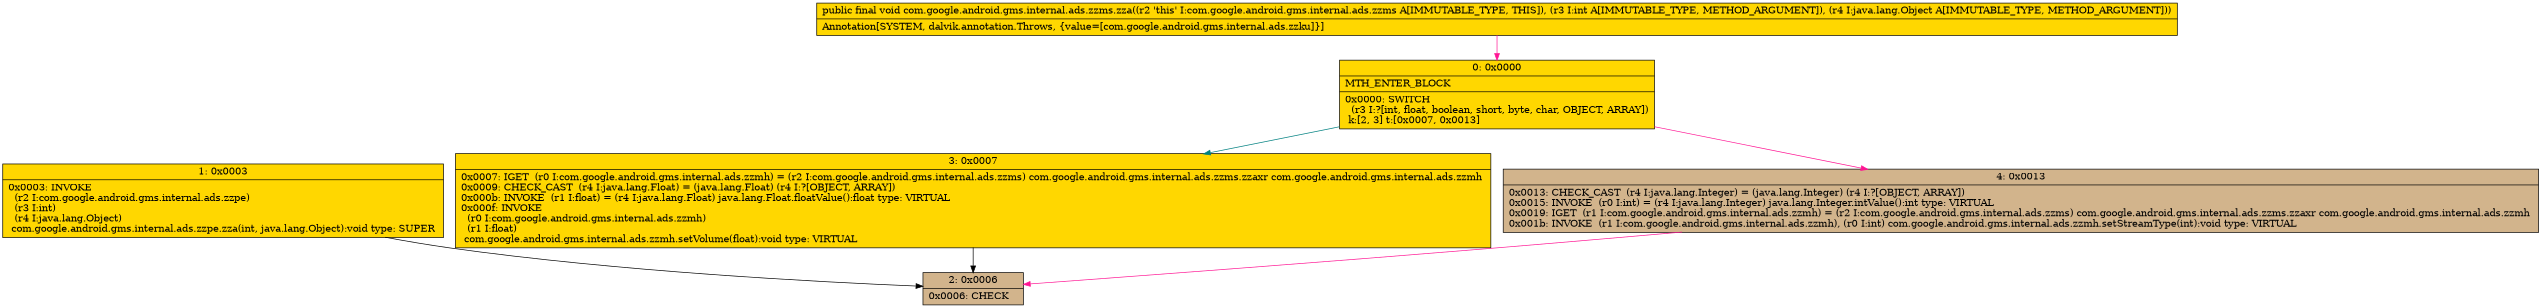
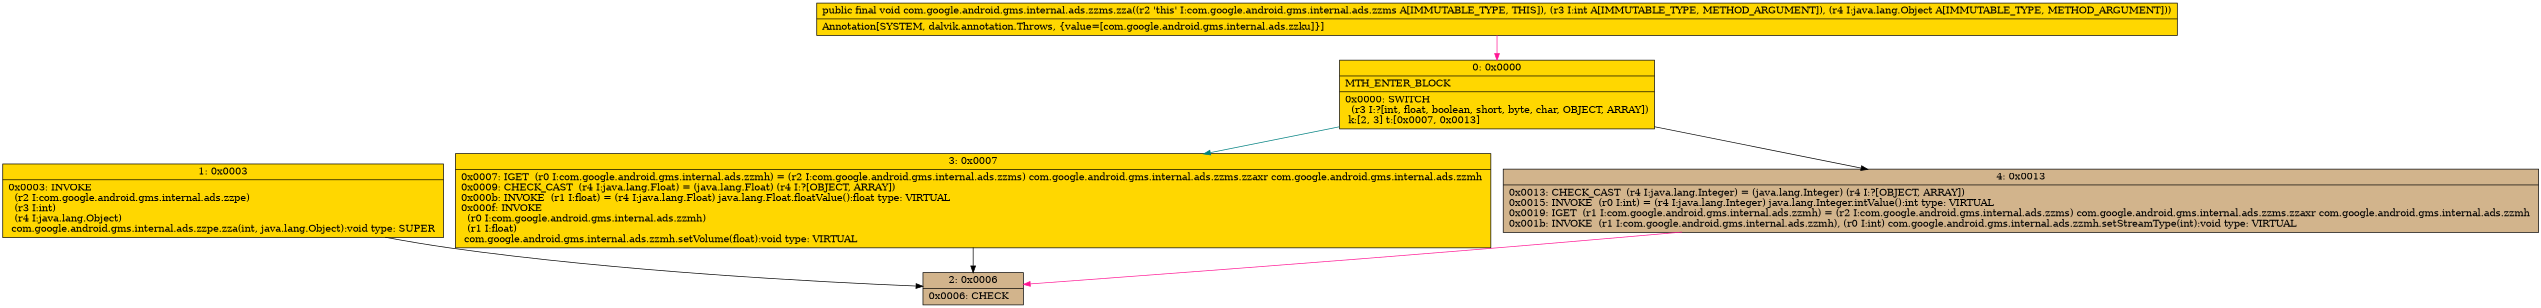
edge "0: 0x0000" -> "4: 0x0013": color deeppink -> black
